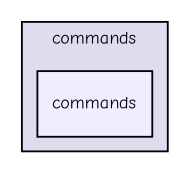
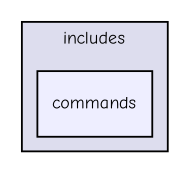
cluster "commands": label "commands" -> "includes"
